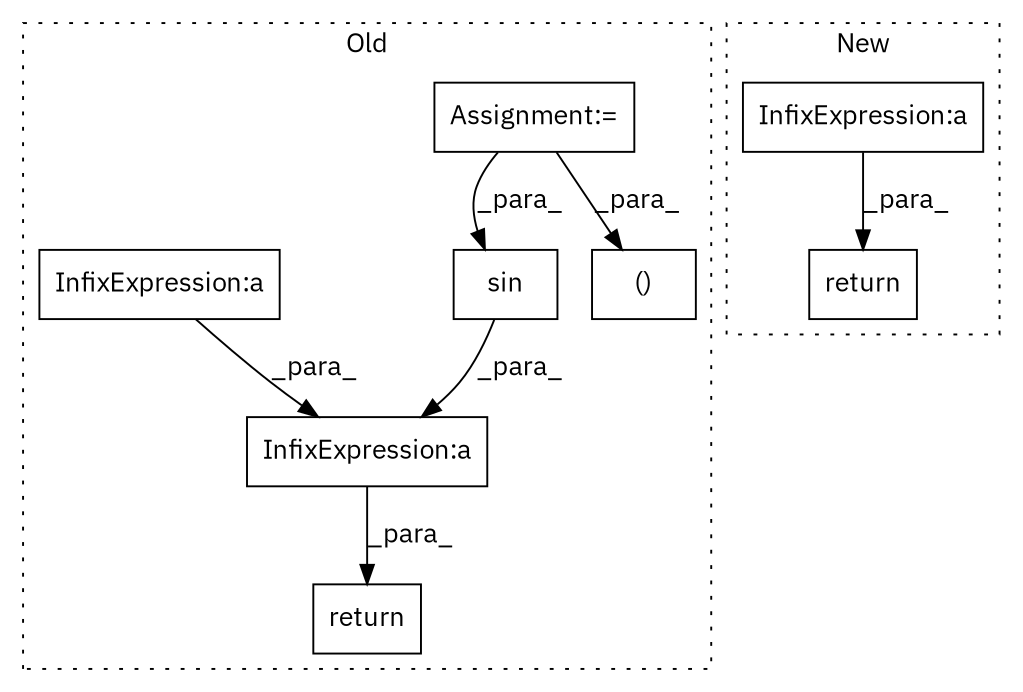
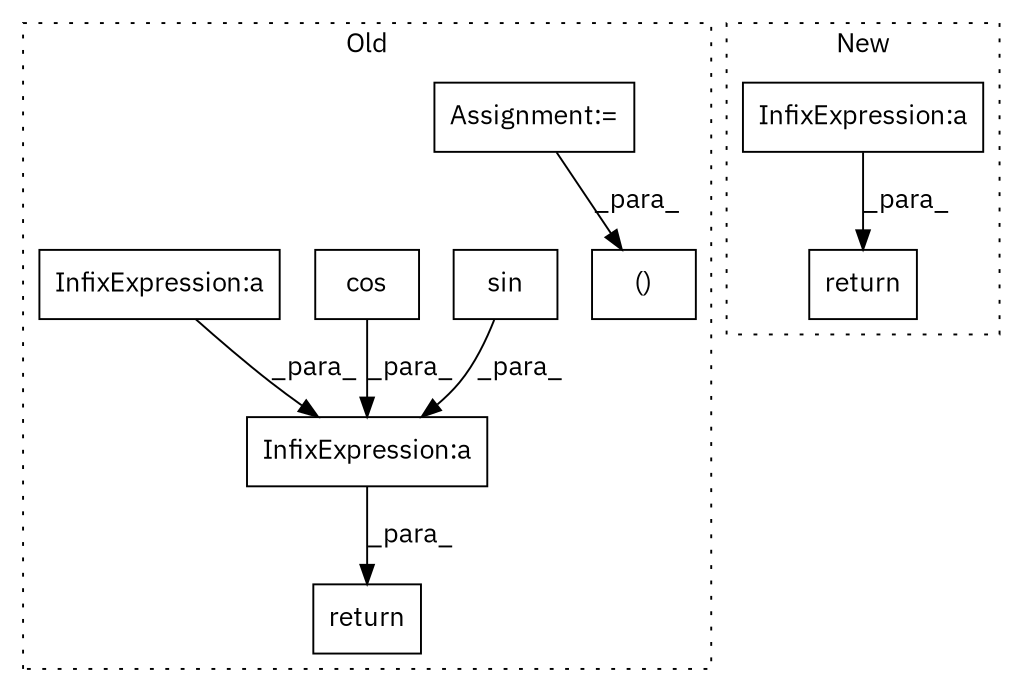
edge "Assignment:=" -> "sin": removed, label "_para_"
node "cos": added
